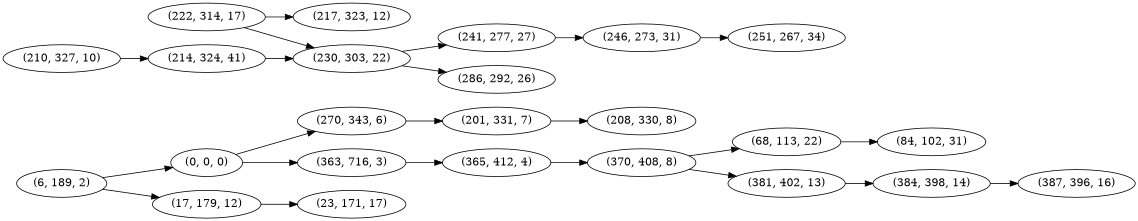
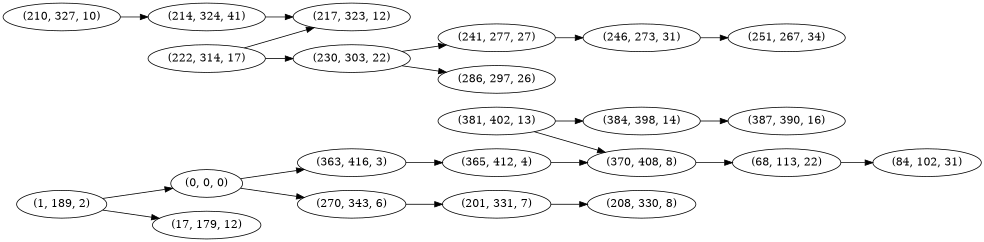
edge "(214, 324, 41)" -> "(230, 303, 22)": now "(214, 324, 41)" -> "(217, 323, 12)"
node "(286, 292, 26)": label "(286, 292, 26)" -> "(286, 297, 26)"
node "(363, 716, 3)": label "(363, 716, 3)" -> "(363, 416, 3)"
edge "(370, 408, 8)" -> "(381, 402, 13)": reversed
node "(6, 189, 2)": label "(6, 189, 2)" -> "(1, 189, 2)"
node "(387, 396, 16)": label "(387, 396, 16)" -> "(387, 390, 16)"
node "(23, 171, 17)": removed
